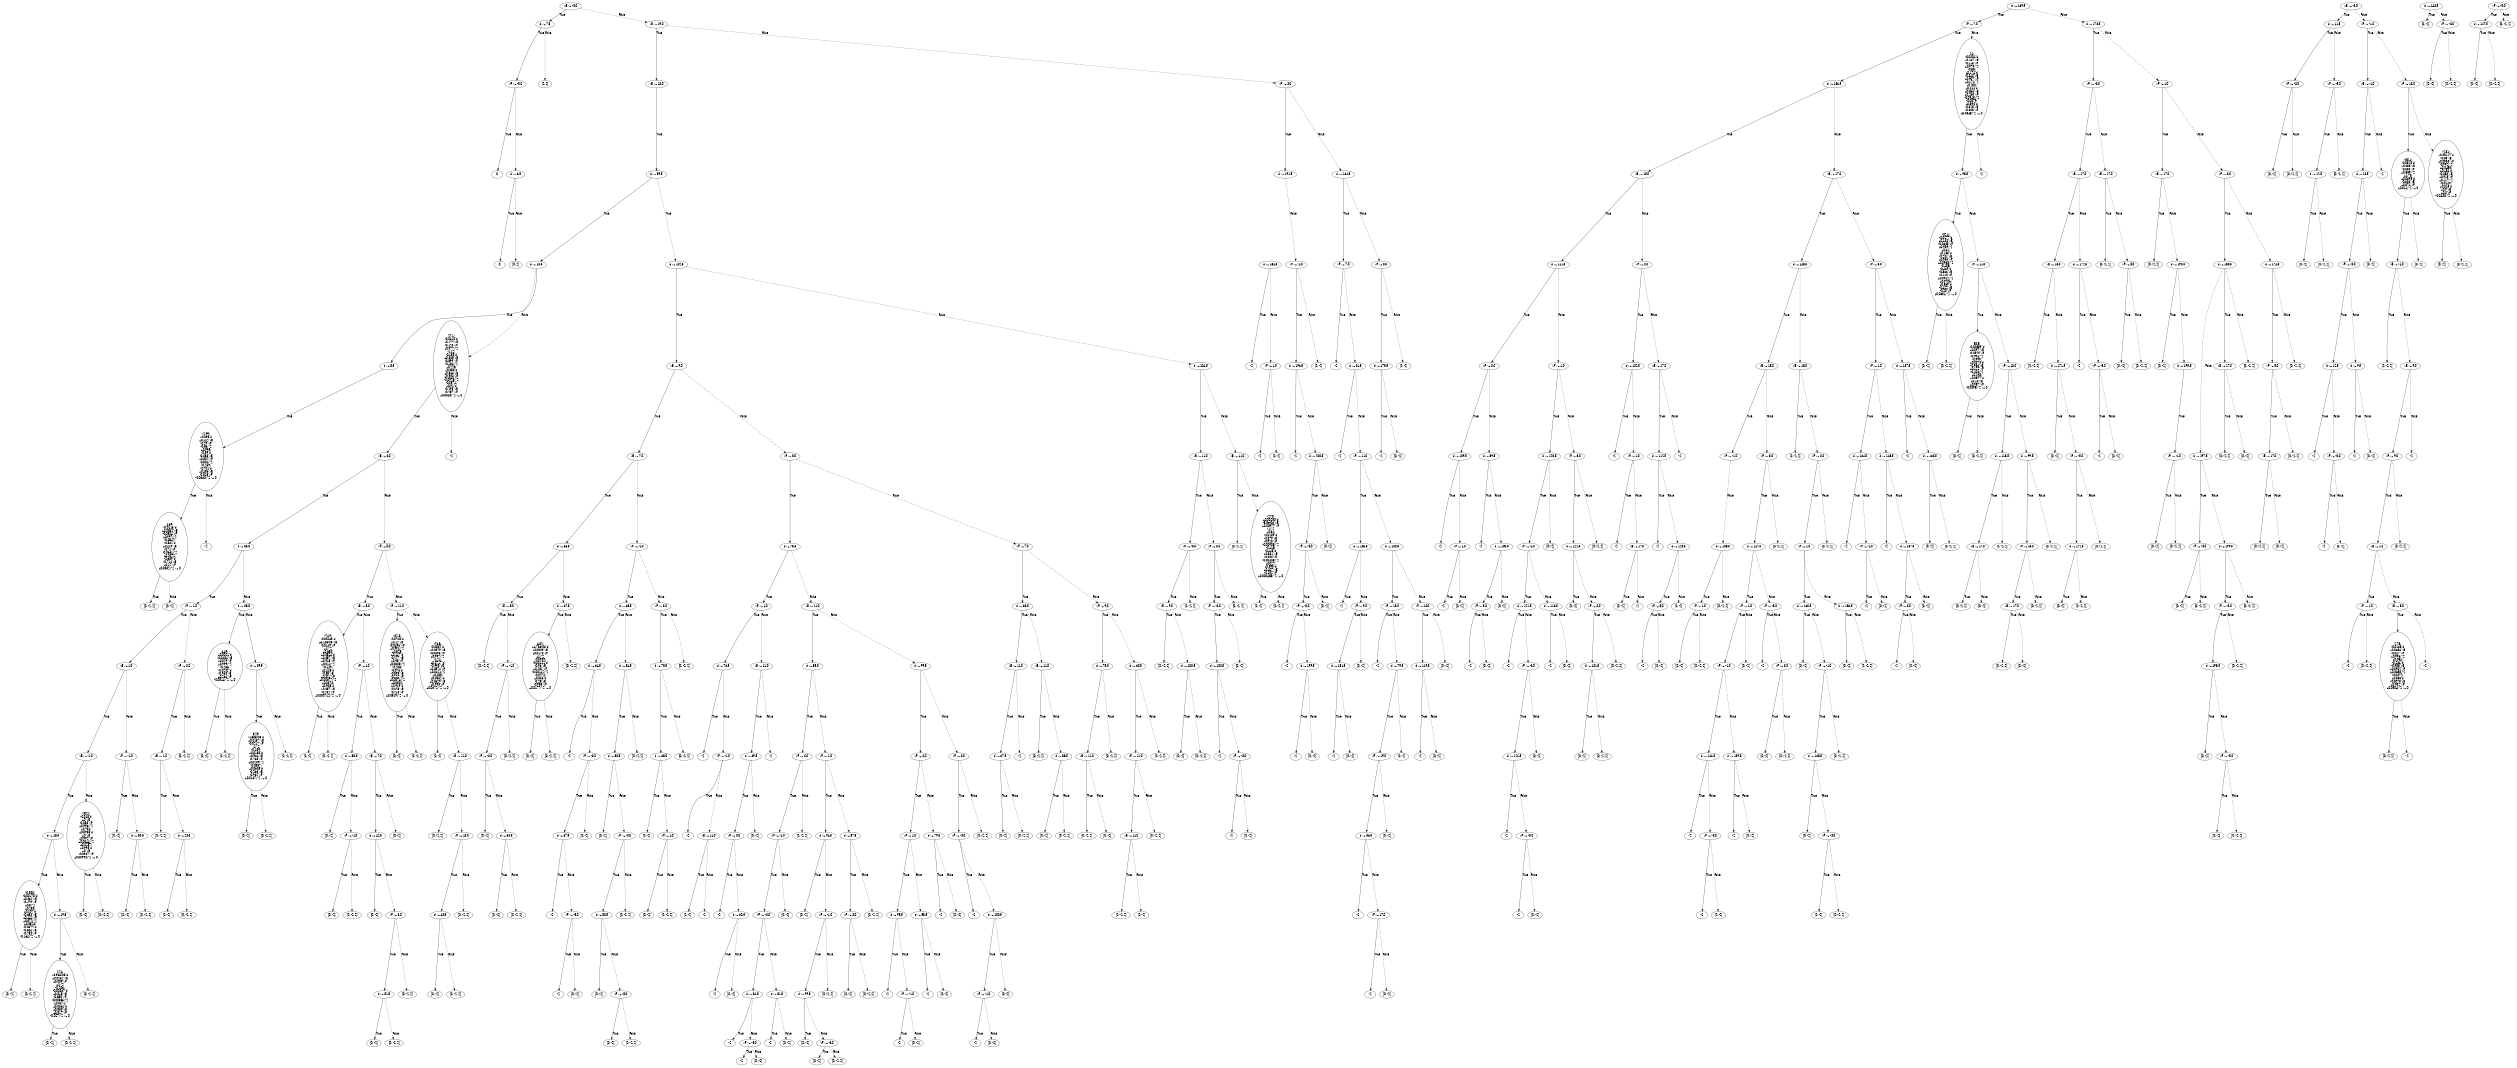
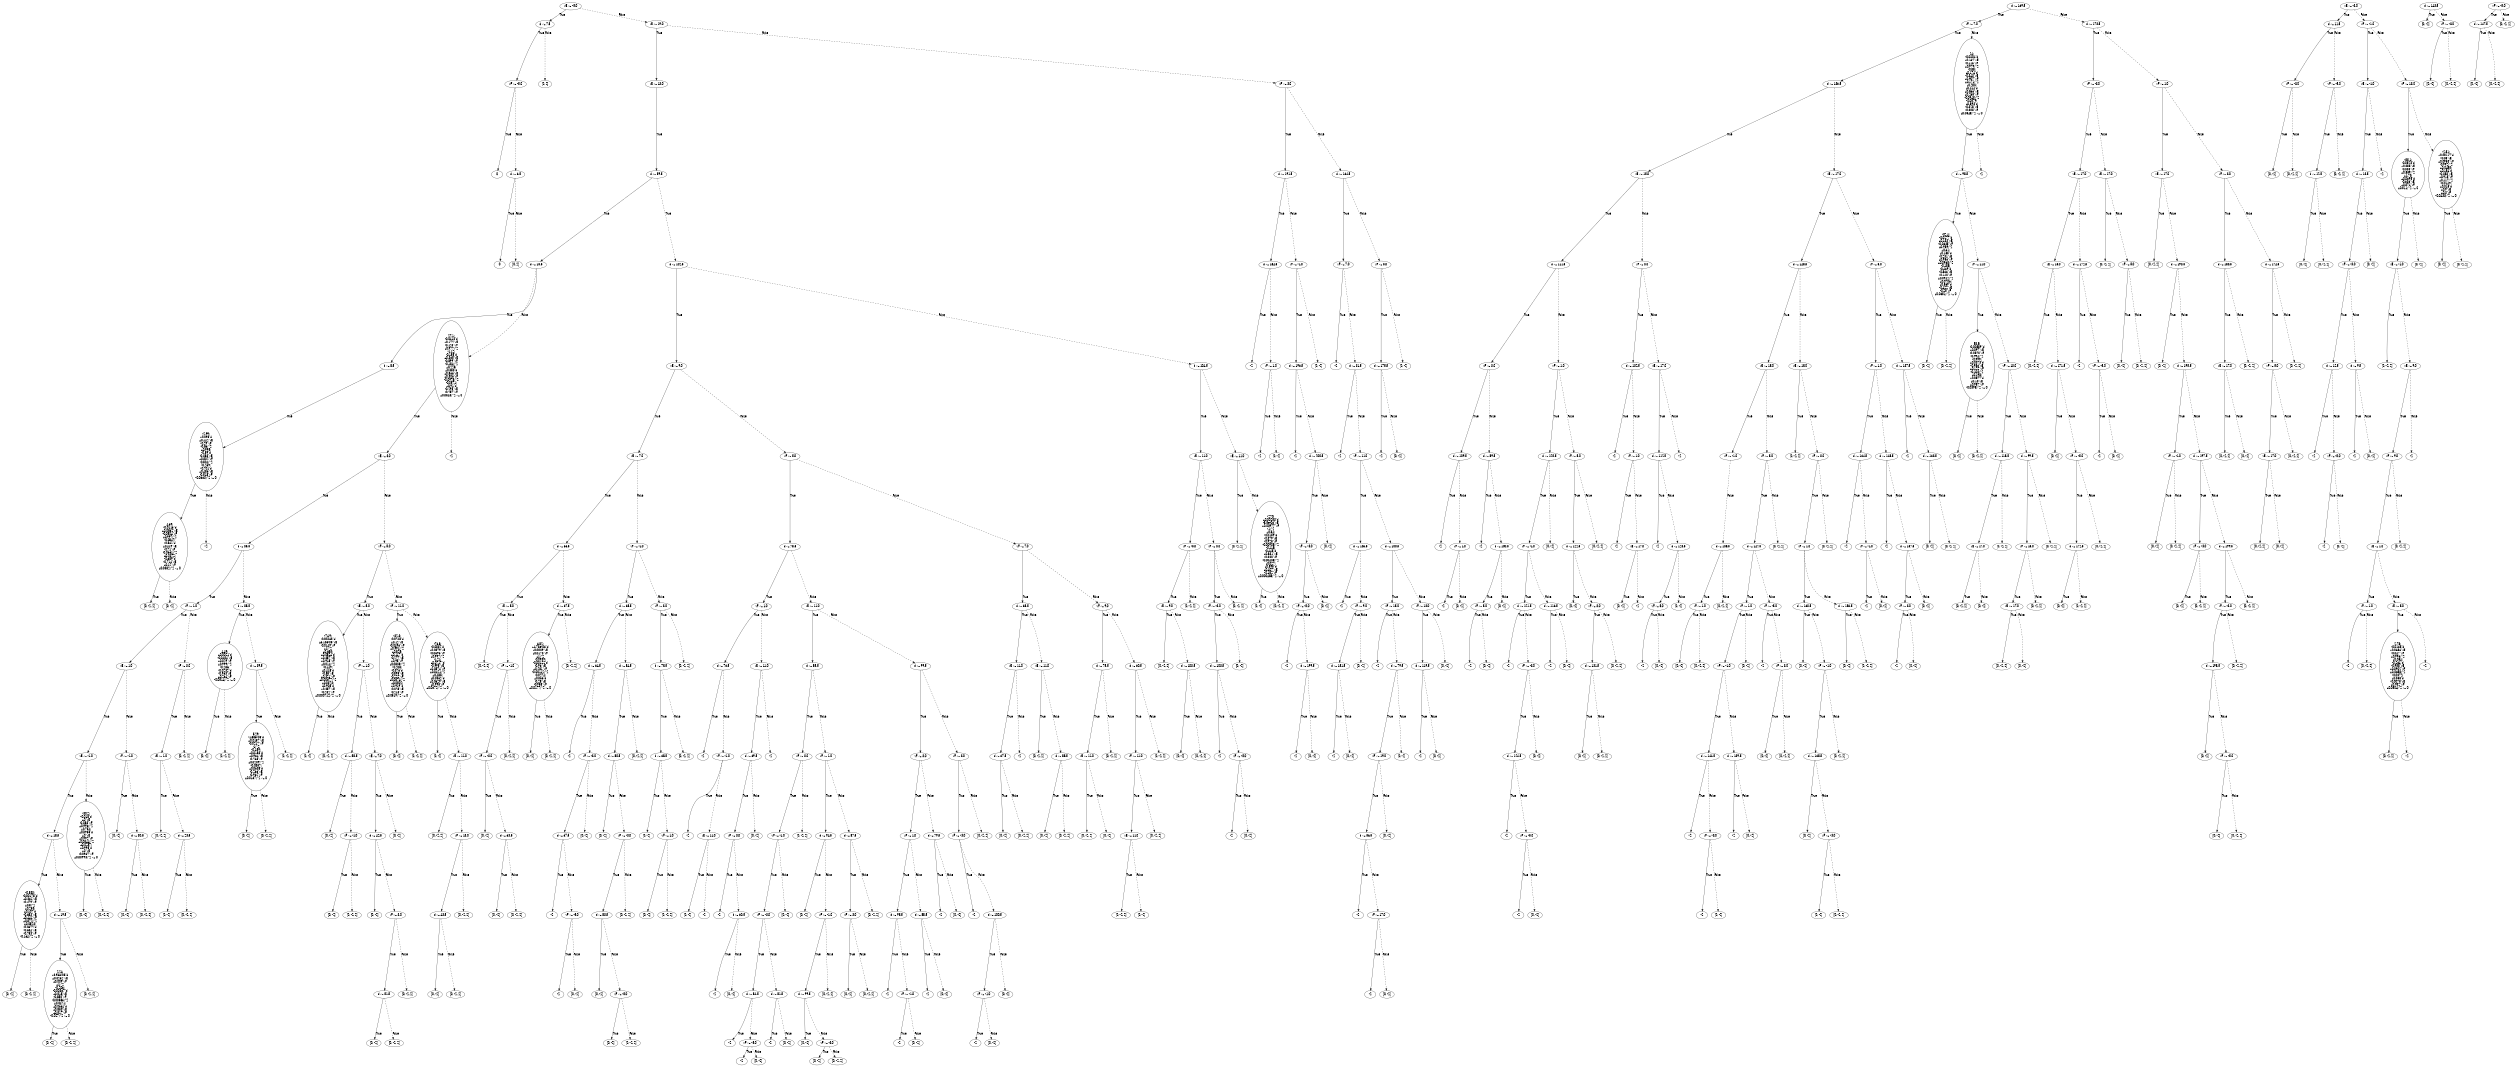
edge "d <= 191.5" -> "d <= 184.5": added, label "True"
edge "d <= 183.5" -> "d <= 197.5": now "d <= 195.5" -> "d <= 197.5"
edge "d <= 38.5" -> "d <= 39.5": style solid -> dashed
